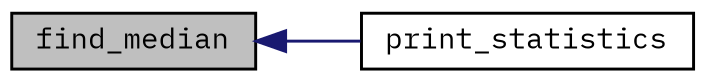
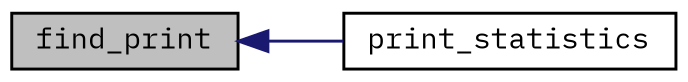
node "find_median": label "find_median" -> "find_print"
